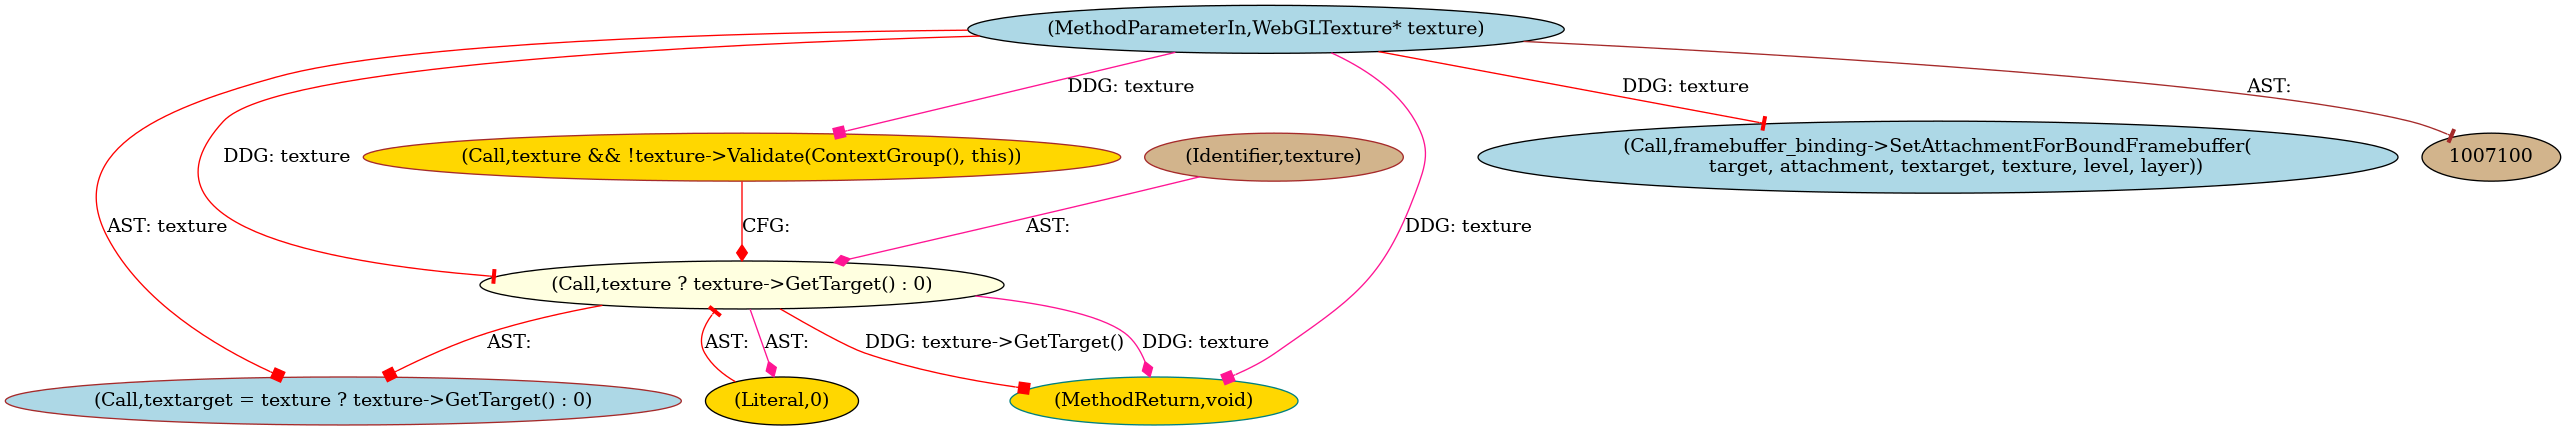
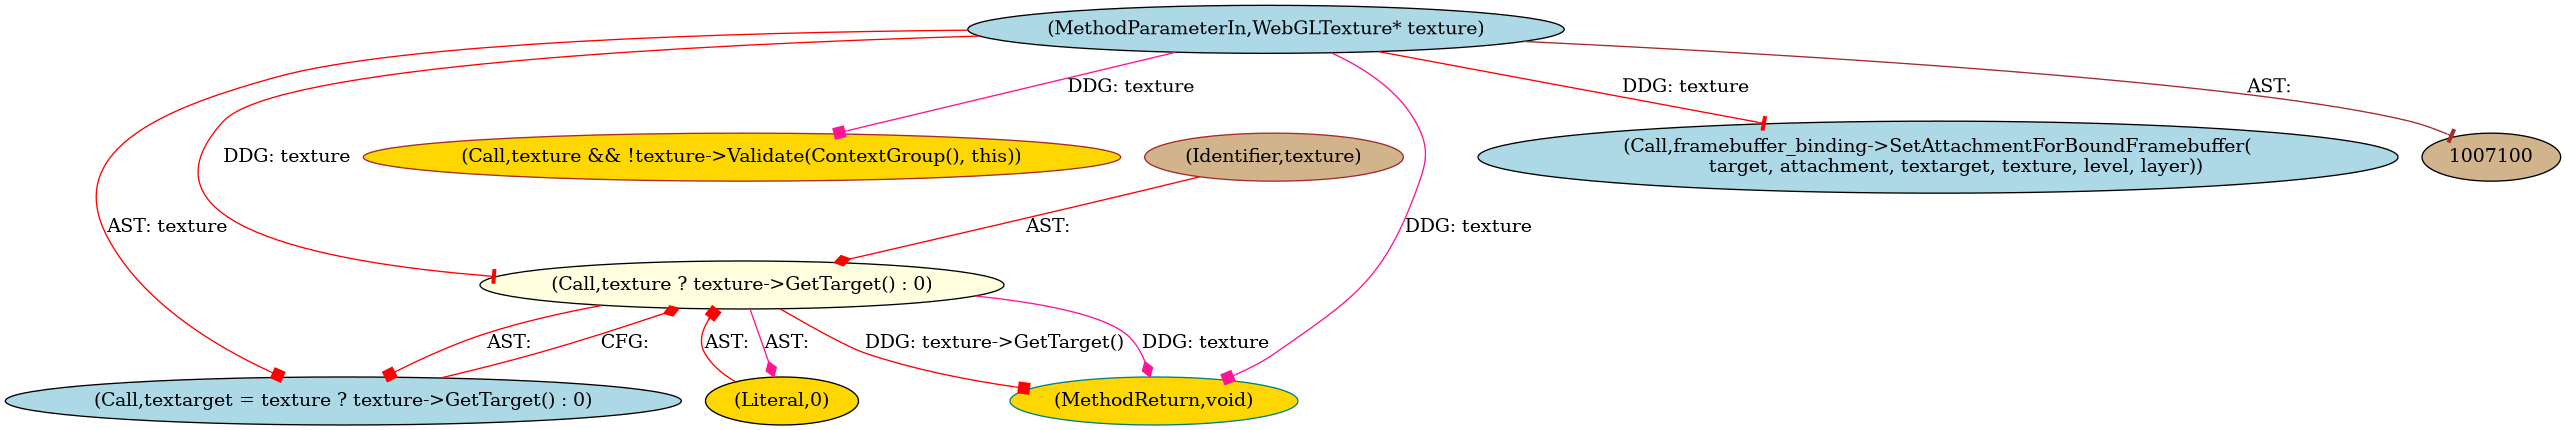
edge "(Call,texture && !texture->Validate(ContextGroup(), this))" -> "(Call,texture ? texture->GetTarget() : 0)": now "(Call,textarget = texture ? texture->GetTarget() : 0)" -> "(Call,texture ? texture->GetTarget() : 0)"
edge "(Identifier,texture)" -> "(Call,texture ? texture->GetTarget() : 0)": color deeppink -> red
edge "(Literal,0)" -> "(Call,texture ? texture->GetTarget() : 0)": arrowhead tee -> box
node "(Call,textarget = texture ? texture->GetTarget() : 0)": color brown -> black
